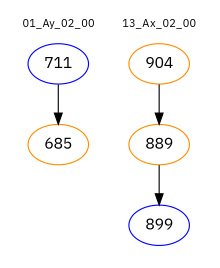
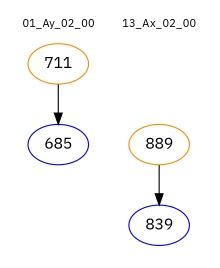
node "711": color blue -> darkorange
node "904": removed
node "685": color darkorange -> blue
node "899": label "899" -> "839"
